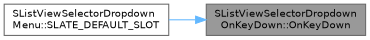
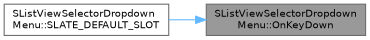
node "SListViewSelectorDropdown OnKeyDown::OnKeyDown": label "SListViewSelectorDropdown OnKeyDown::OnKeyDown" -> "SListViewSelectorDropdown Menu::OnKeyDown"
